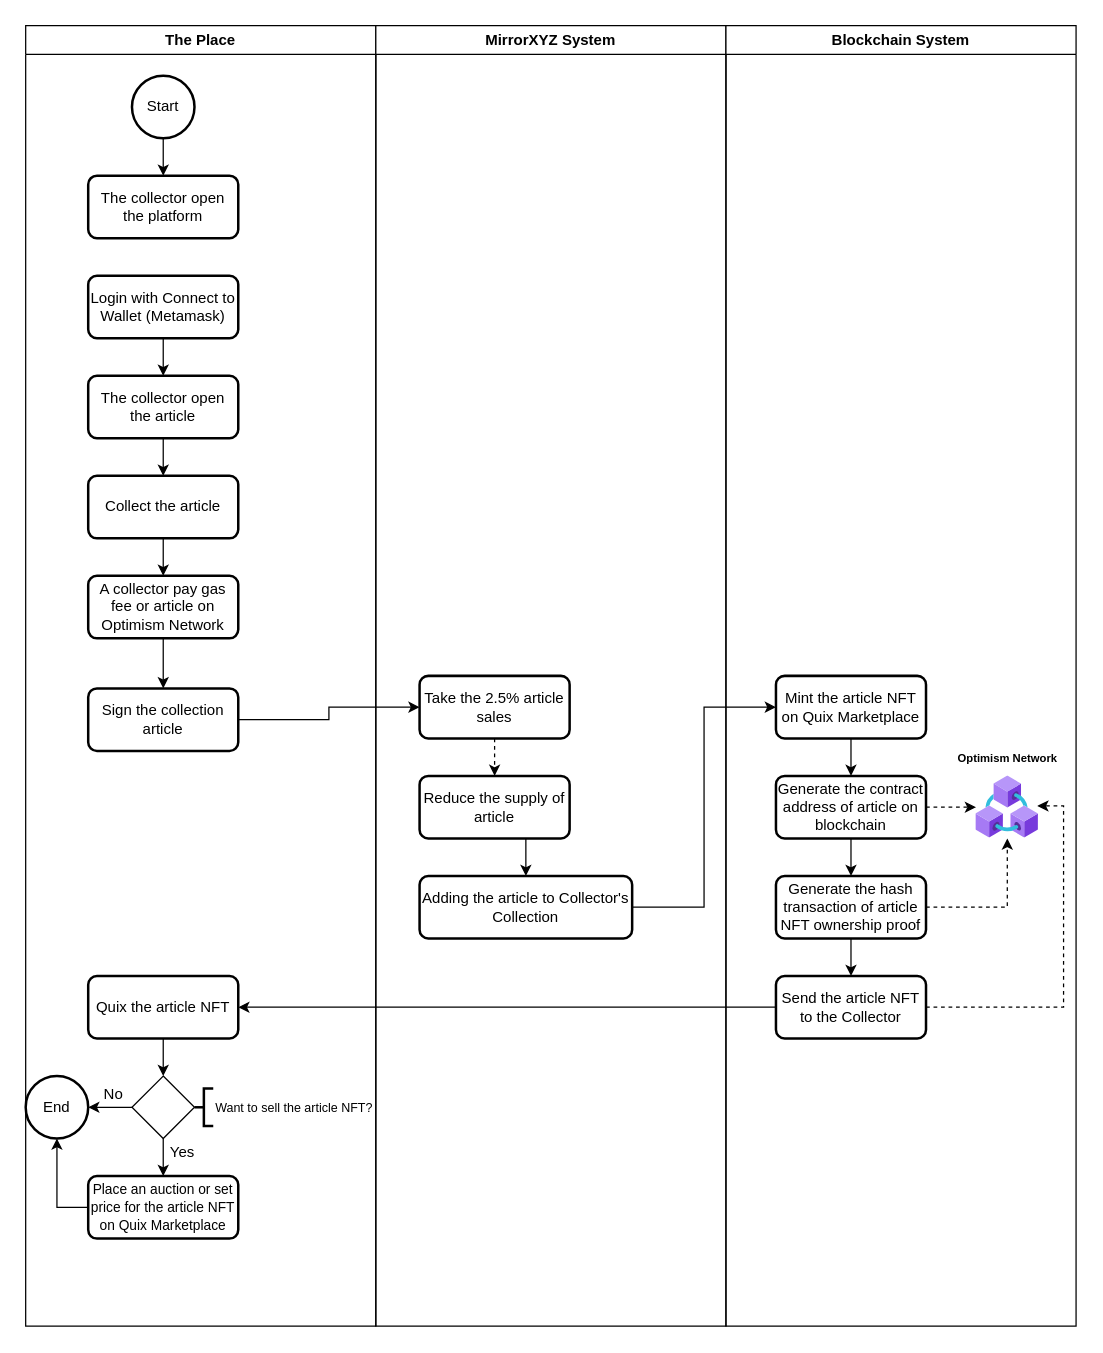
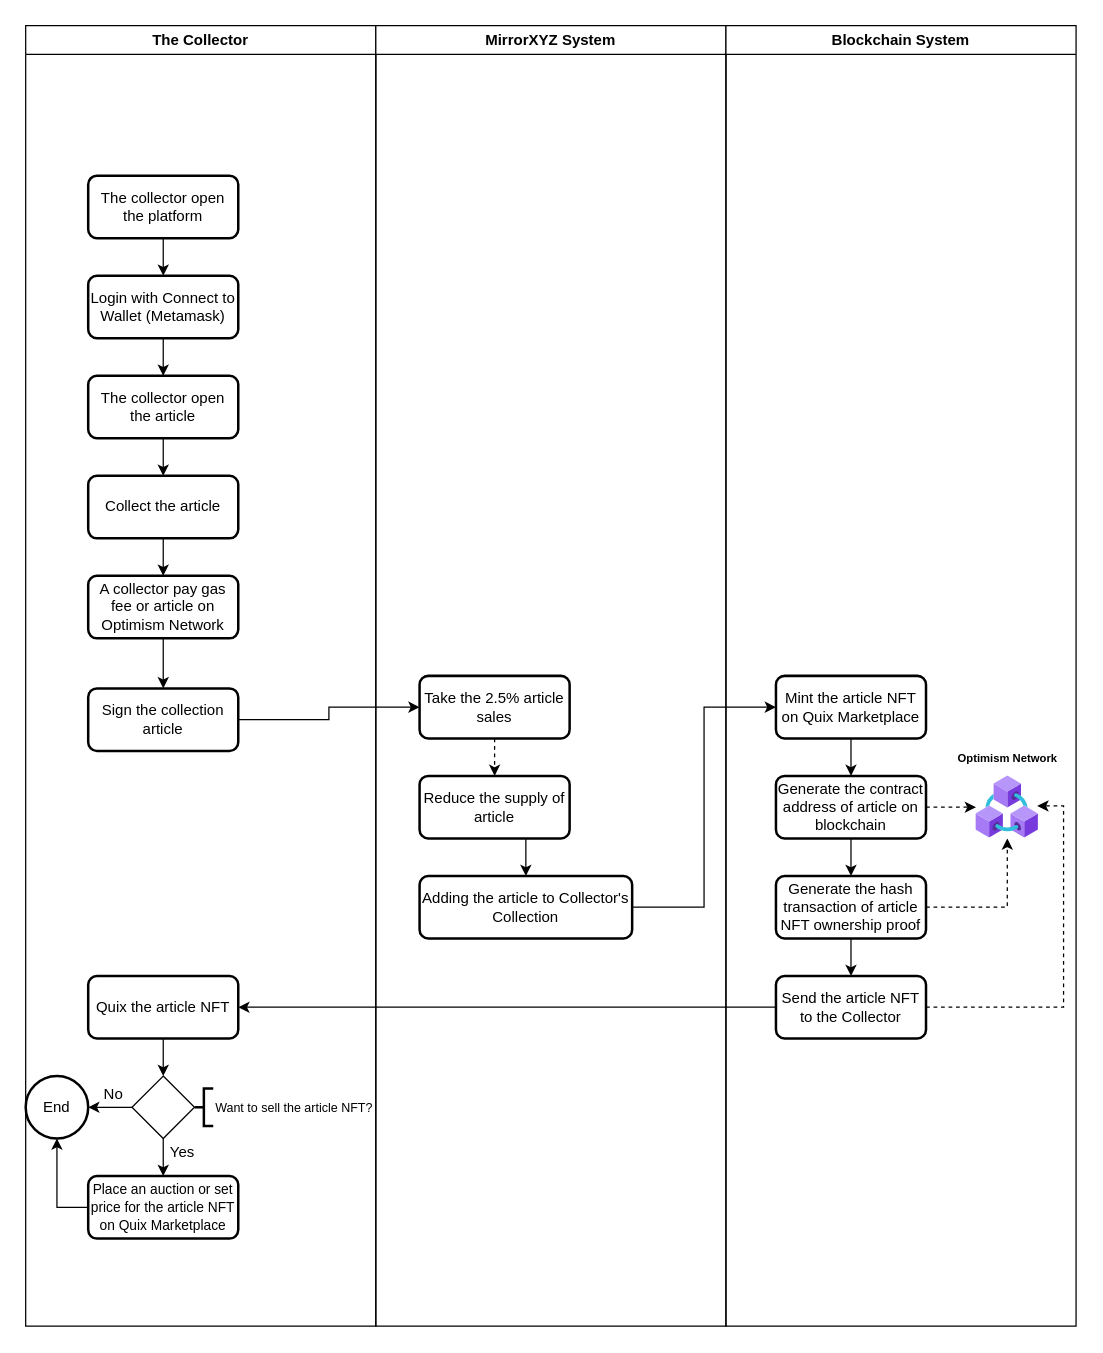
node "The Place": label "The Place" -> "The Collector"
node "Start": removed
edge "Start" -> "The collector open the platform": removed
edge "The collector open the platform" -> "Login with Connect to Wallet (Metamask)": added
